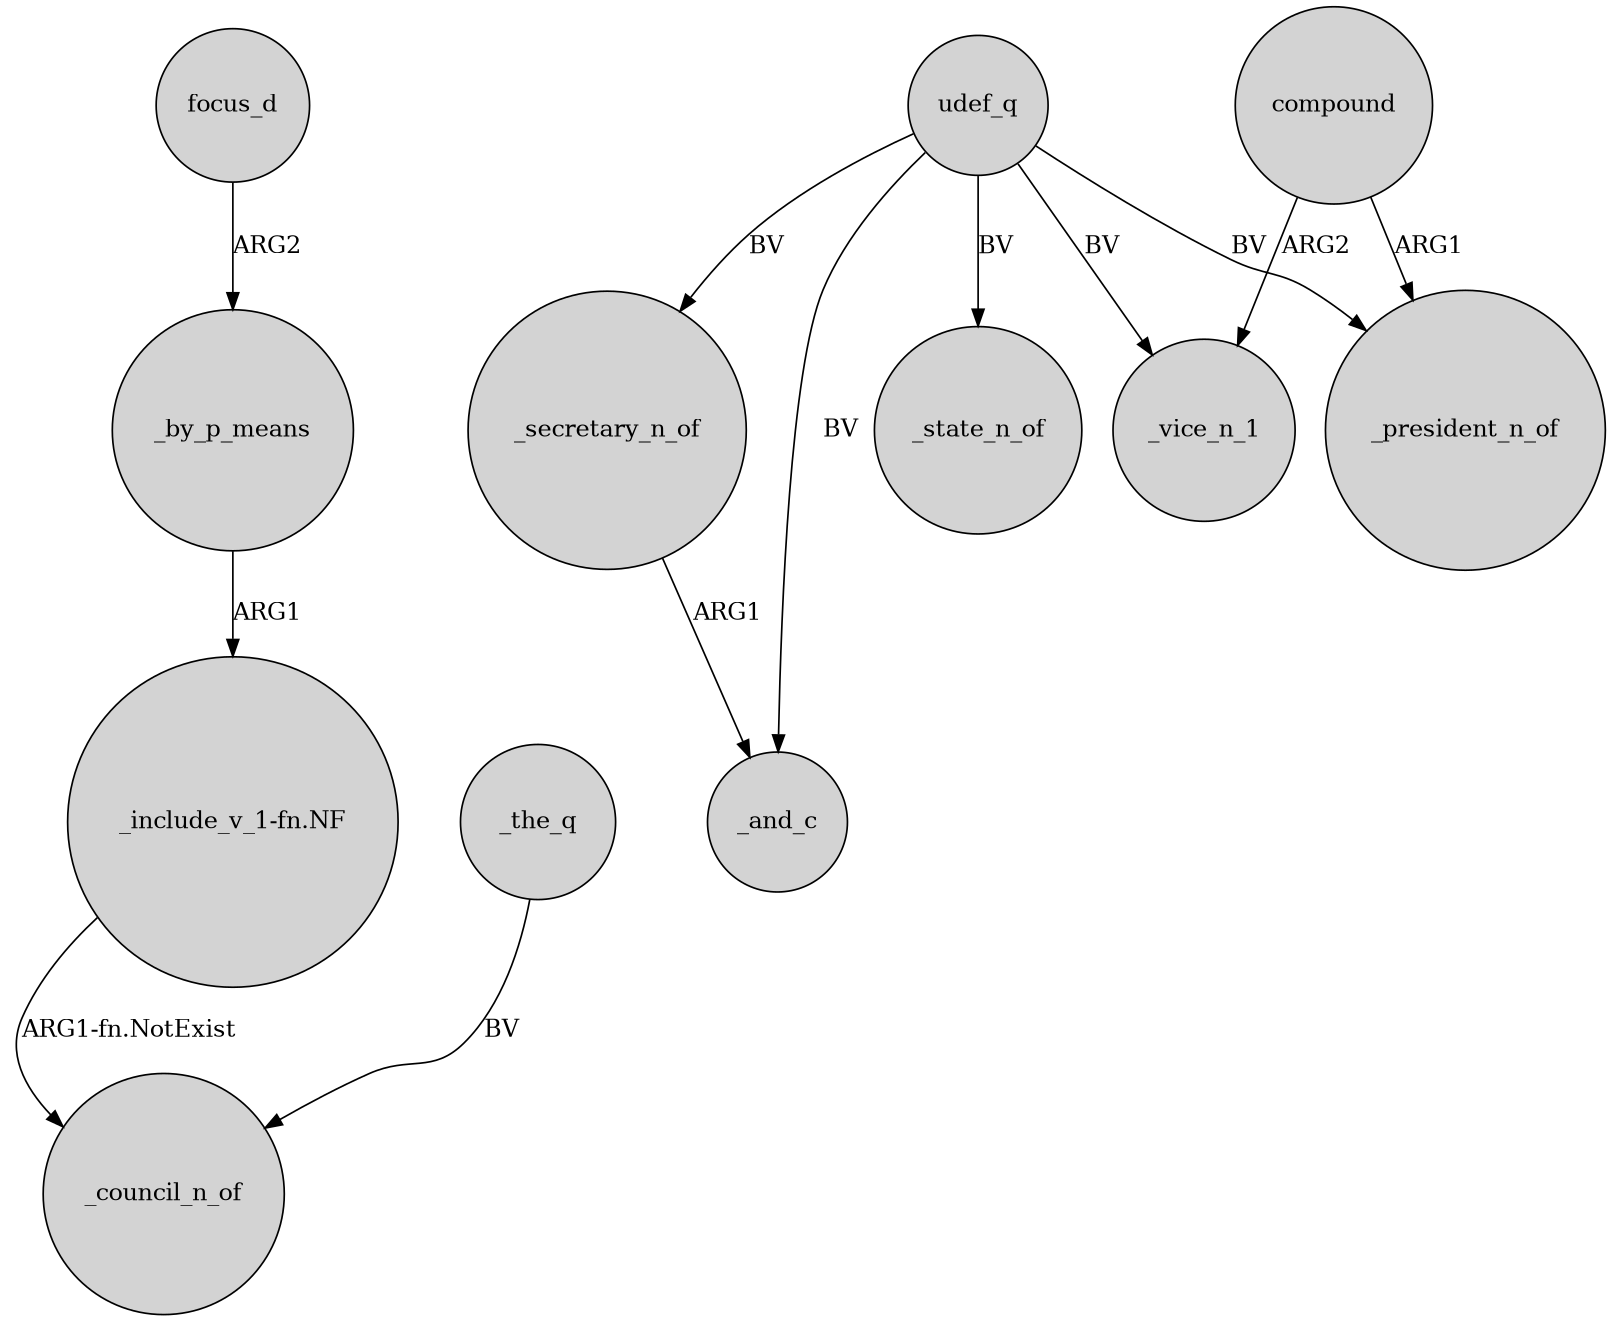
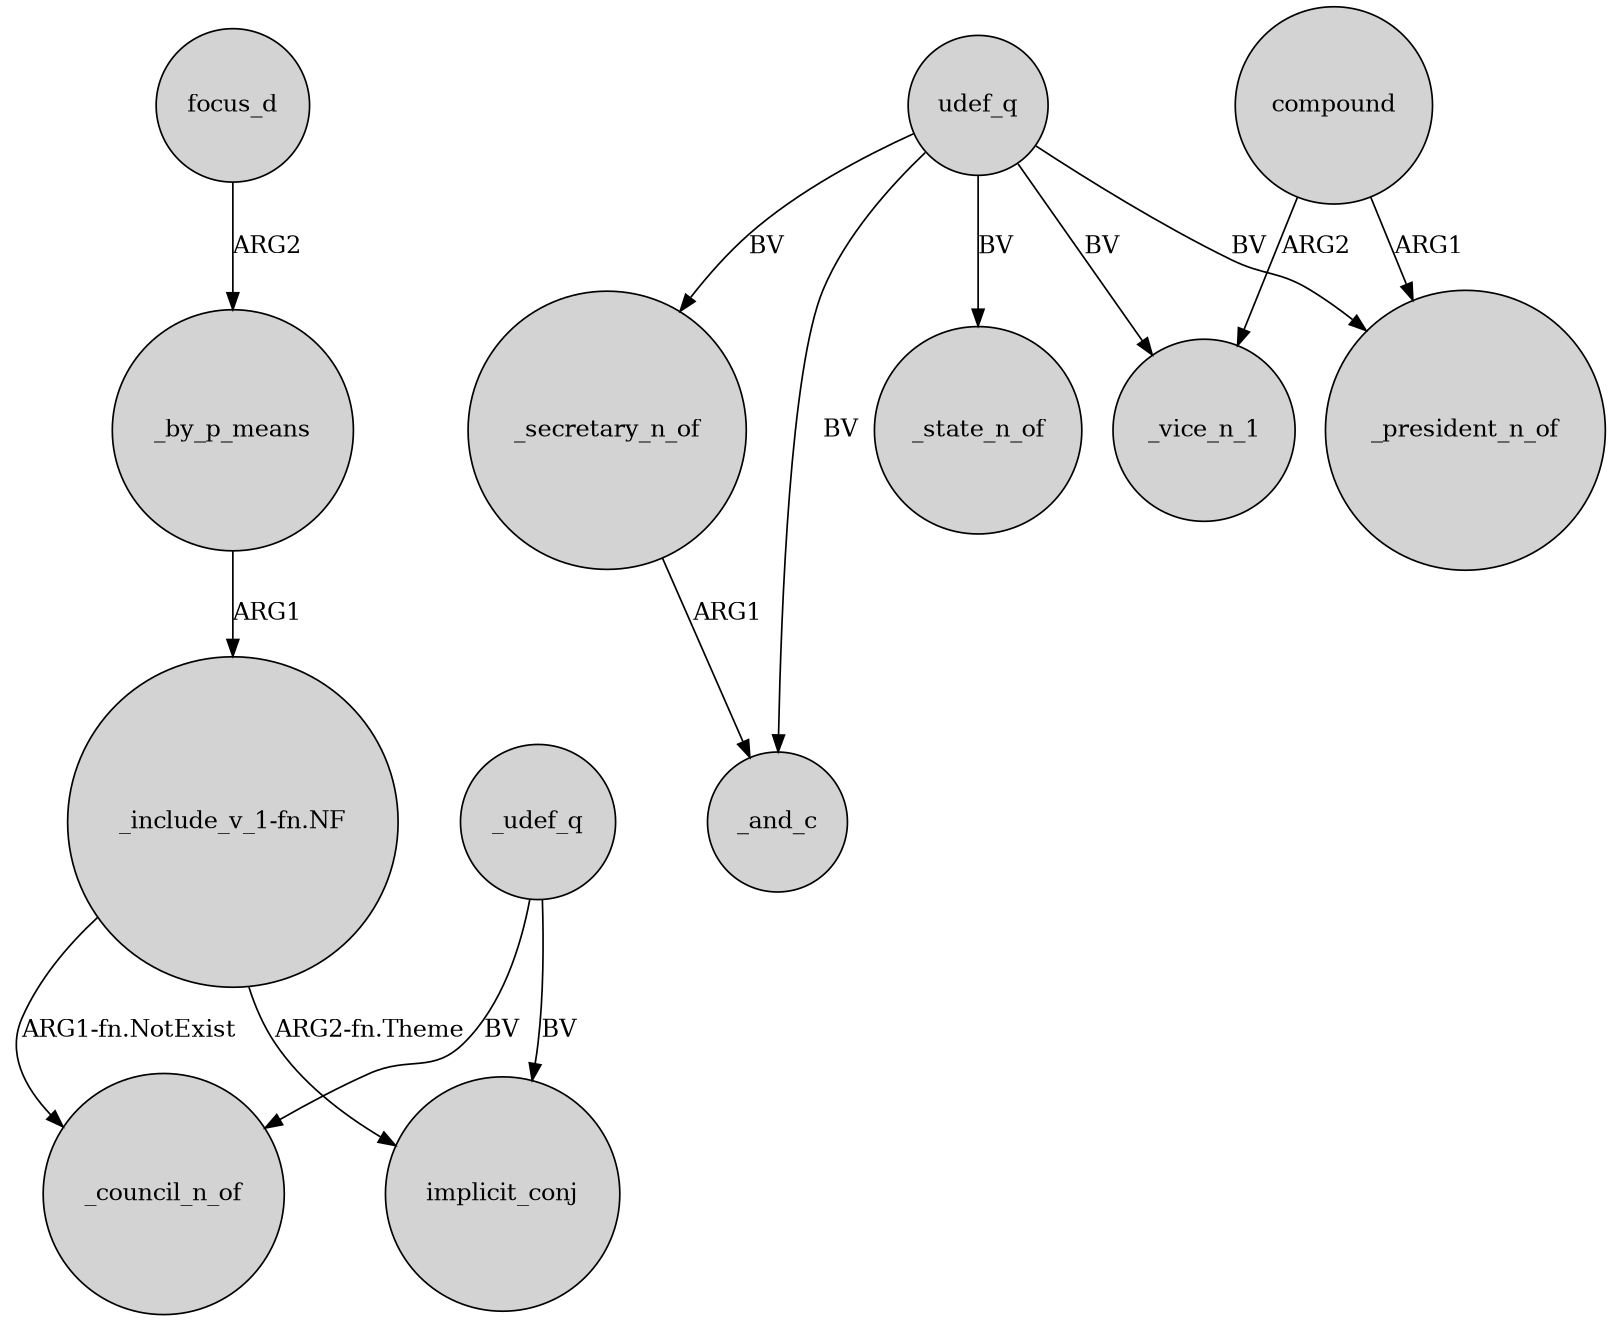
node "_the_q": label "_the_q" -> "_udef_q"
node "implicit_conj": added
